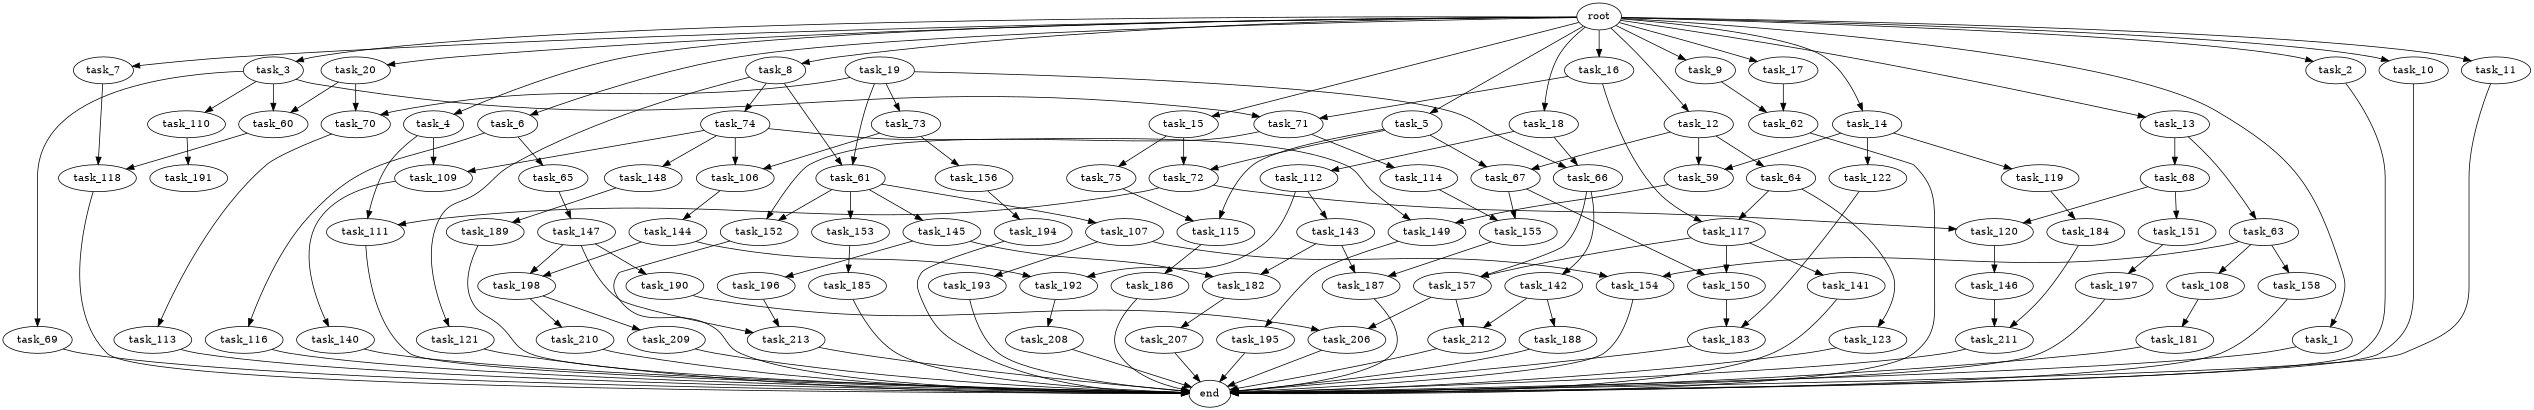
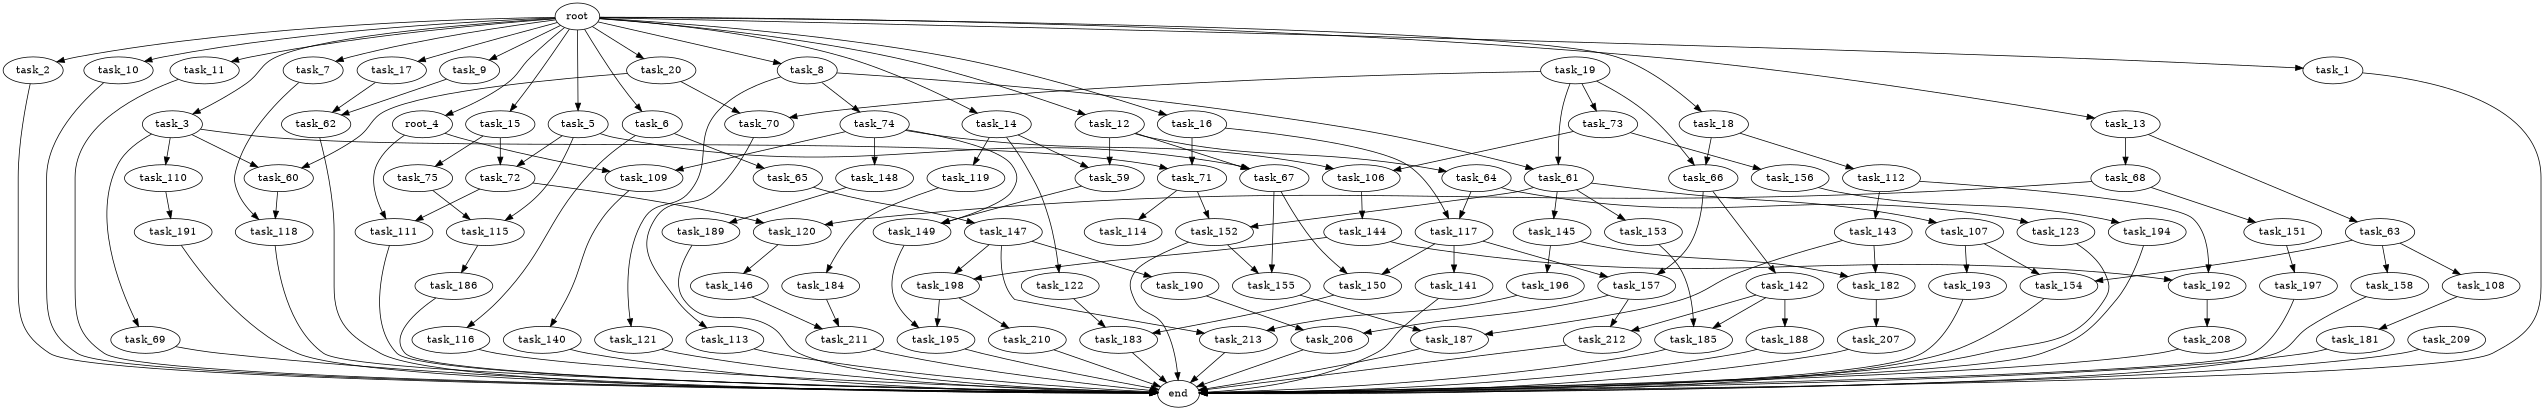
node "task_4": label "task_4" -> "root_4"
edge "task_114" -> "task_155": now "task_152" -> "task_155"
edge "task_142" -> "task_185": added
edge "task_198" -> "task_209": now "task_198" -> "task_195"
edge "task_191" -> "end": added
